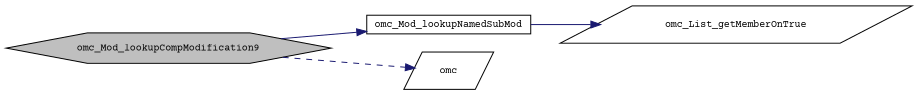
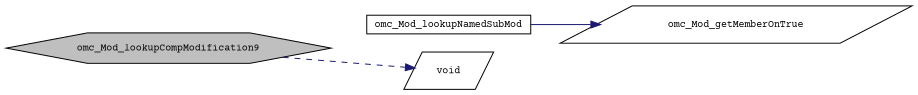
node "omc_List_getMemberOnTrue": label "omc_List_getMemberOnTrue" -> "omc_Mod_getMemberOnTrue"
edge "omc_Mod_lookupCompModification9" -> "omc_Mod_lookupNamedSubMod": removed
node "omc": label "omc" -> "void"
